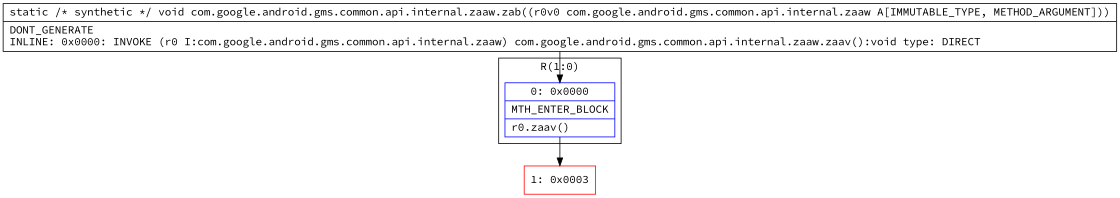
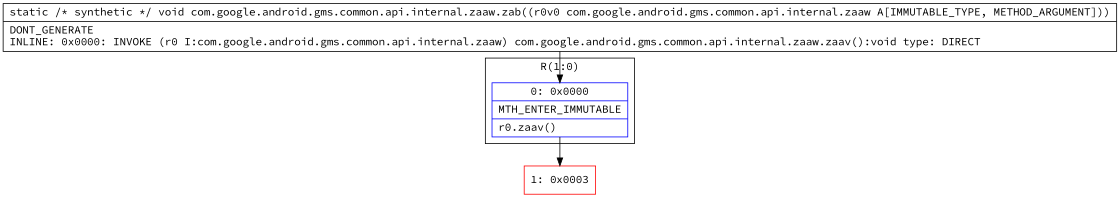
node "0: 0x0000": text "MTH_ENTER_BLOCK" -> "MTH_ENTER_IMMUTABLE"
